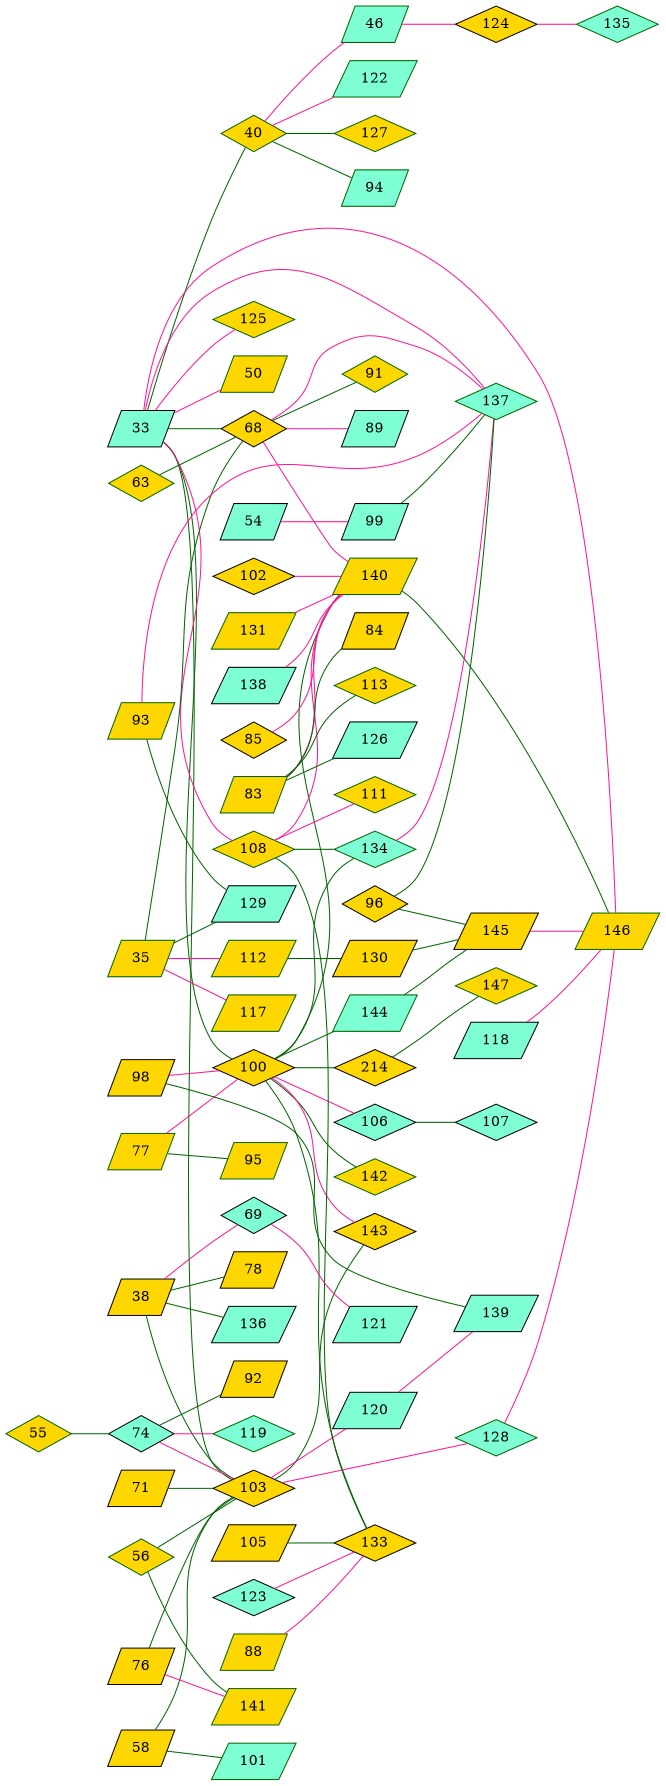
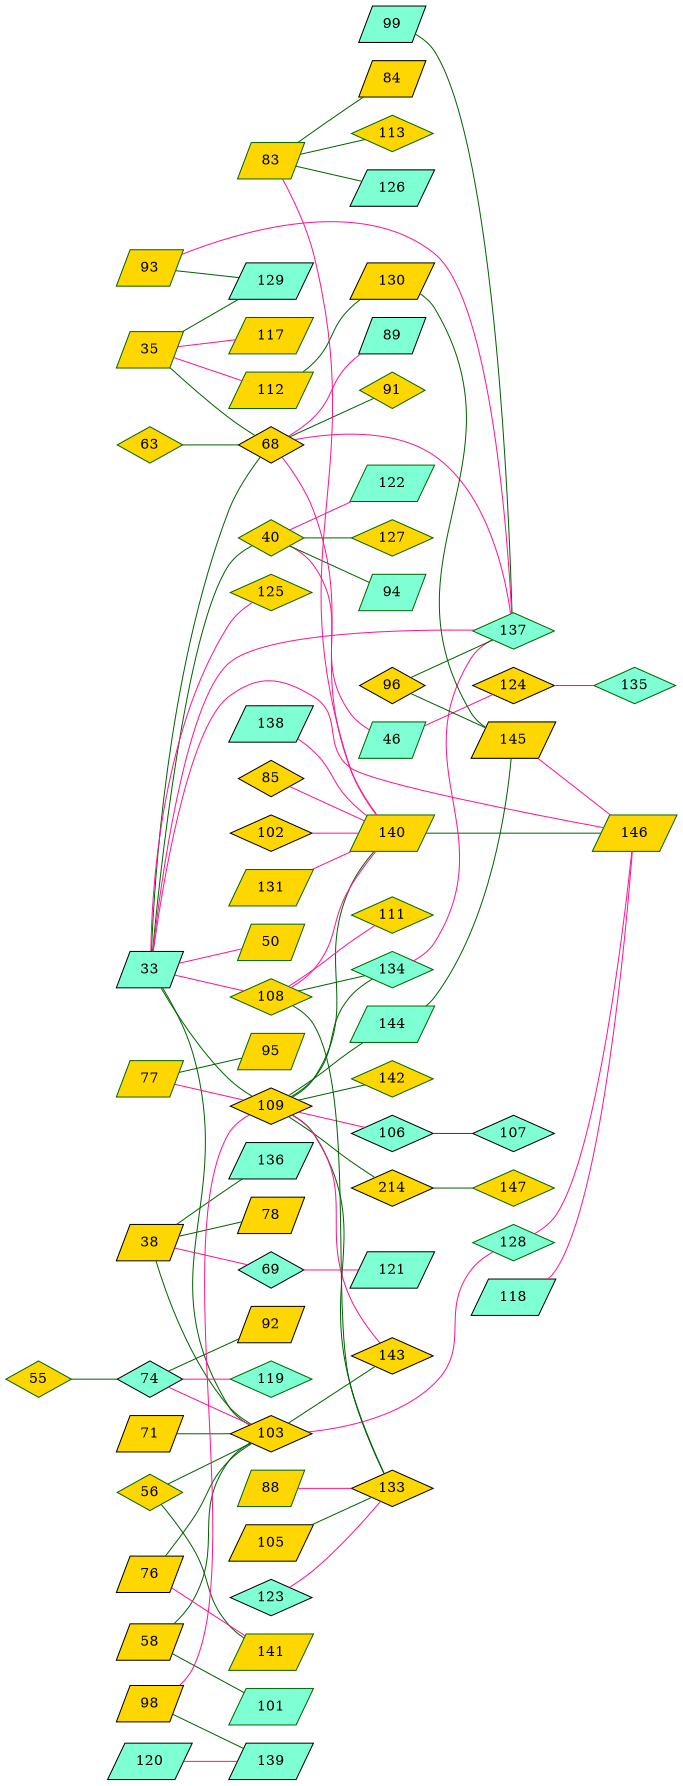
node "54": removed
node "100": label "100" -> "109"
edge "120" -- "103": removed
